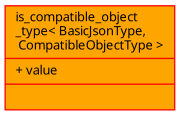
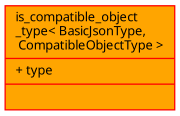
node "is_compatible_object": text "+ value" -> "+ type"
